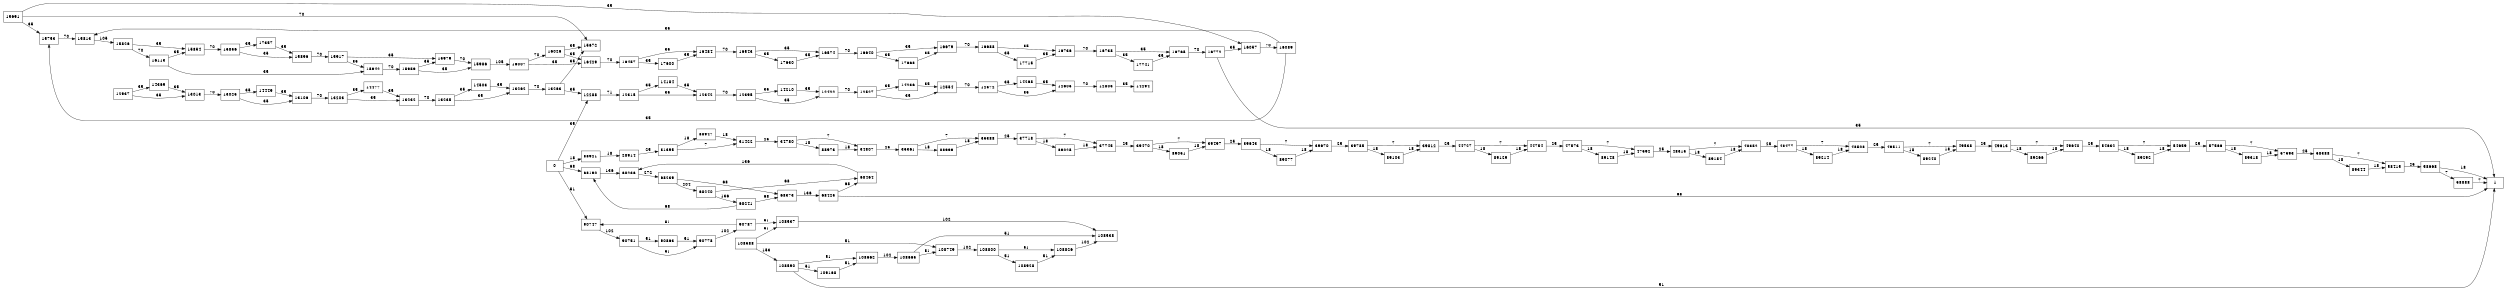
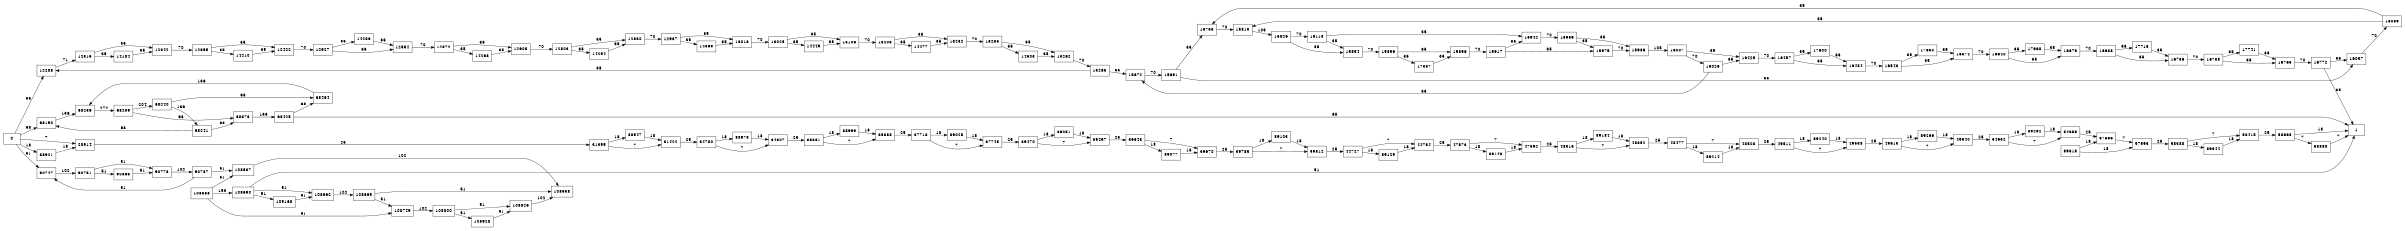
edge "15691" -> "15672": reversed
node "12830": added
edge "0" -> "28914": added, label "7"
edge "57566" -> "89318": reversed
